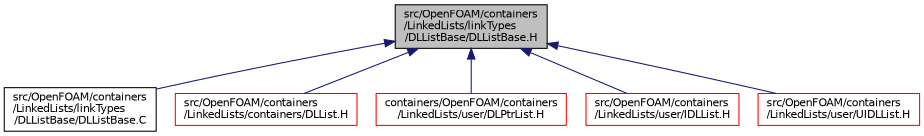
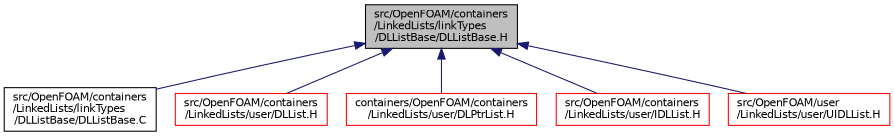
node "src/OpenFOAM/containers /LinkedLists/containers/DLList.H": label "src/OpenFOAM/containers /LinkedLists/containers/DLList.H" -> "src/OpenFOAM/containers /LinkedLists/user/DLList.H"
node "src/OpenFOAM/containers /LinkedLists/user/UIDLList.H": label "src/OpenFOAM/containers /LinkedLists/user/UIDLList.H" -> "src/OpenFOAM/user /LinkedLists/user/UIDLList.H"
